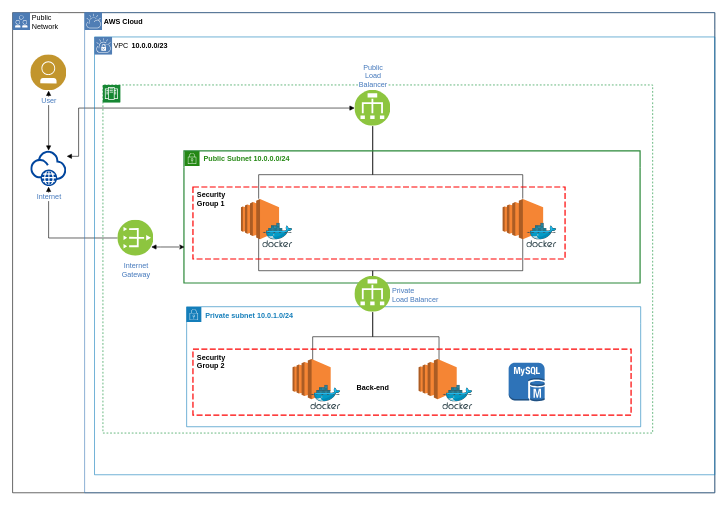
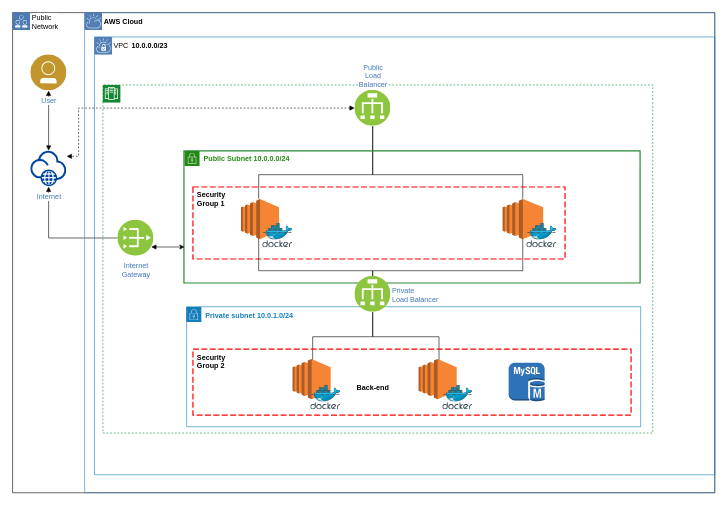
edge "Public Load Balancer" -- "Internet": style solid -> dashed
